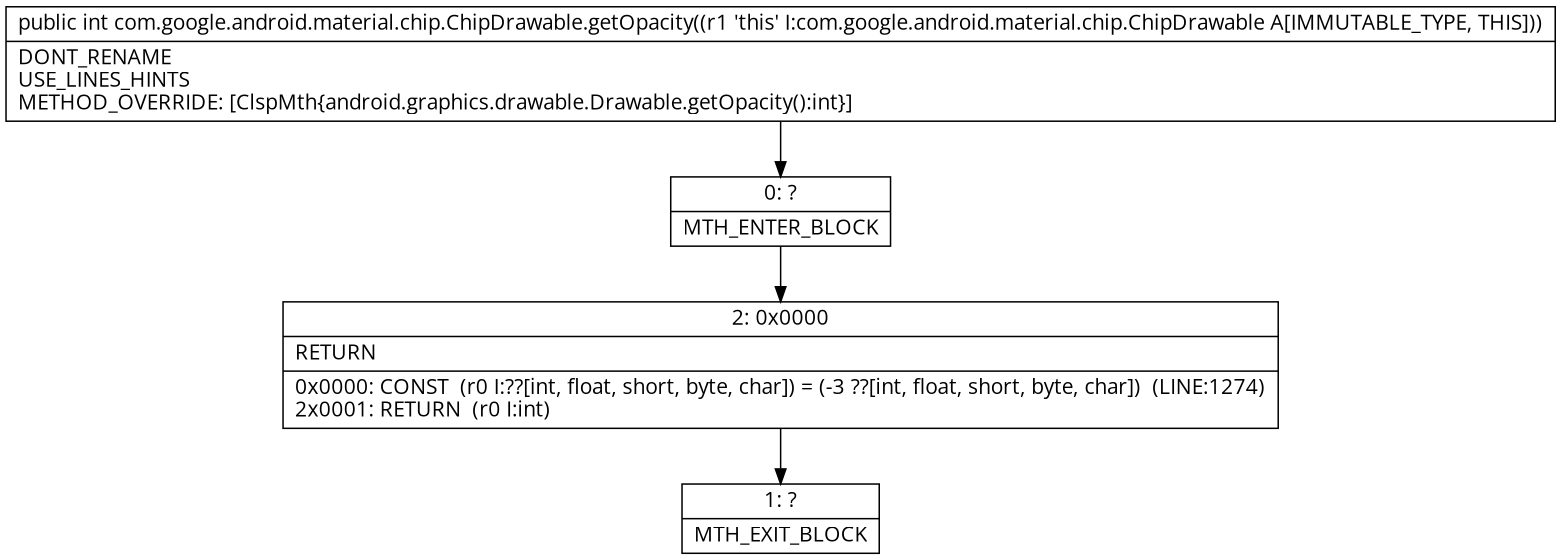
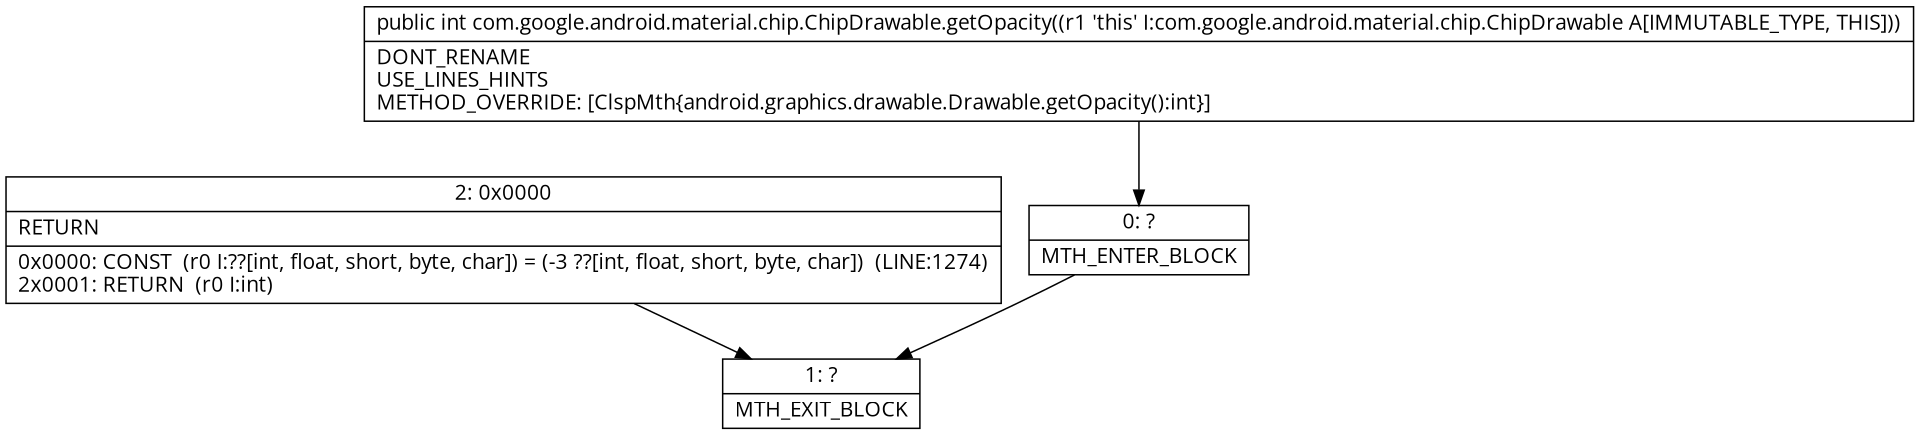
edge "0: ?" -> "2: 0x0000": now "0: ?" -> "1: ?"
